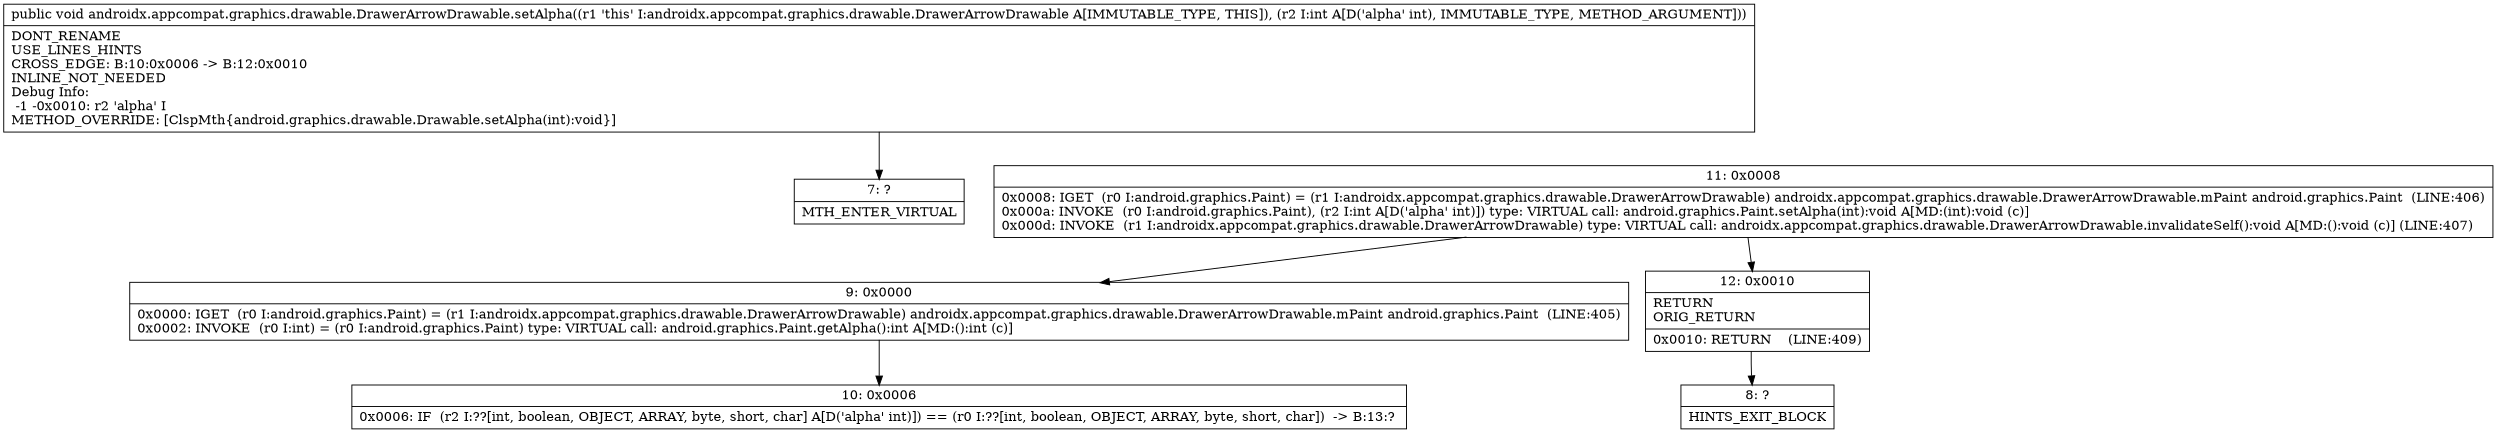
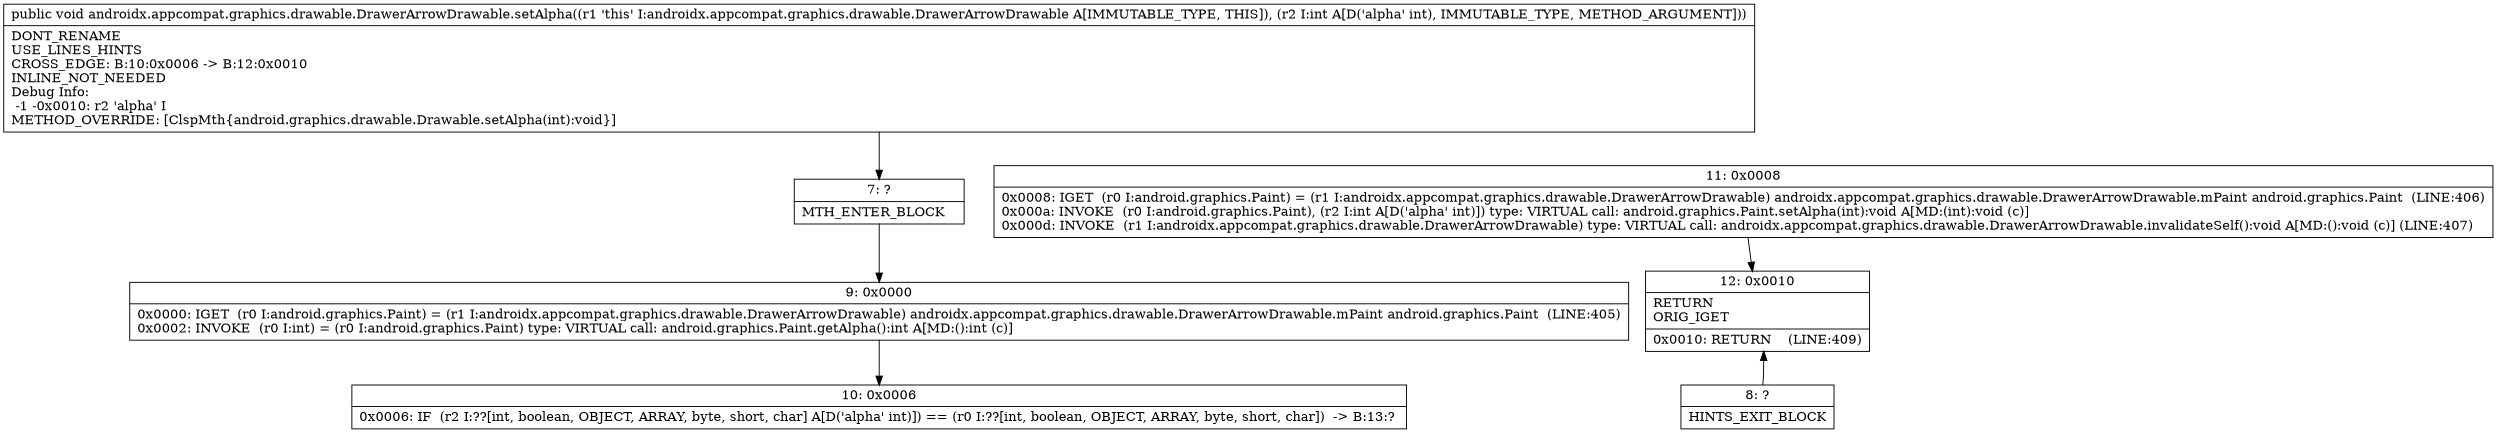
node "7: ?": text "MTH_ENTER_VIRTUAL" -> "MTH_ENTER_BLOCK"
edge "11: 0x0008" -> "9: 0x0000": now "7: ?" -> "9: 0x0000"
node "12: 0x0010": text "ORIG_RETURN" -> "ORIG_IGET"
edge "12: 0x0010" -> "8: ?": reversed
